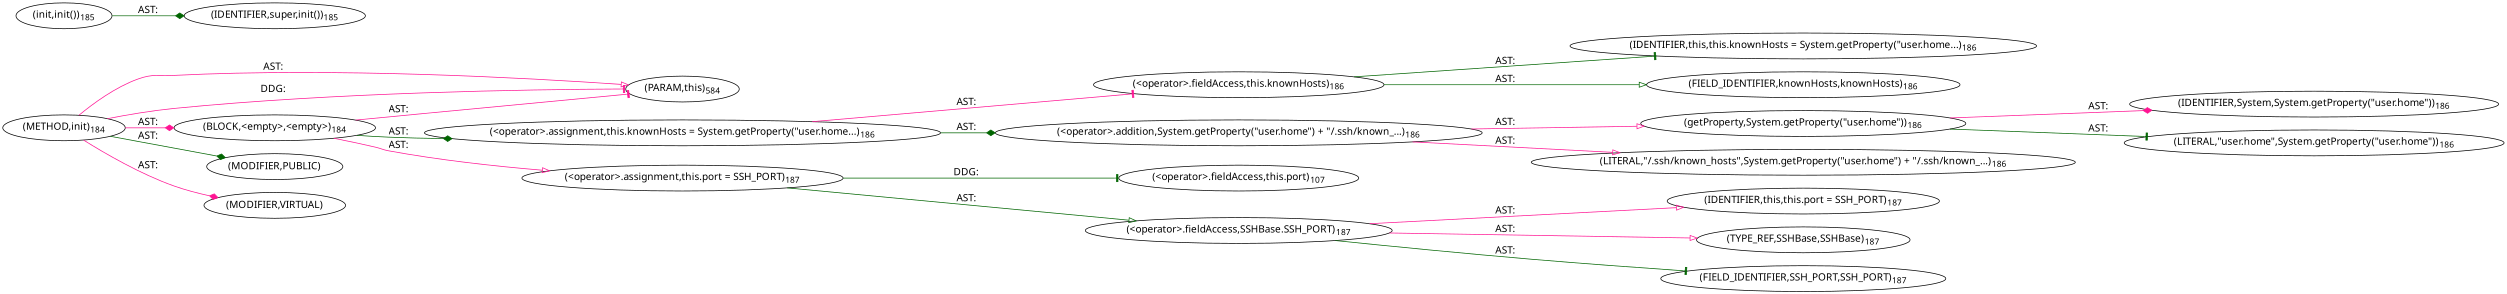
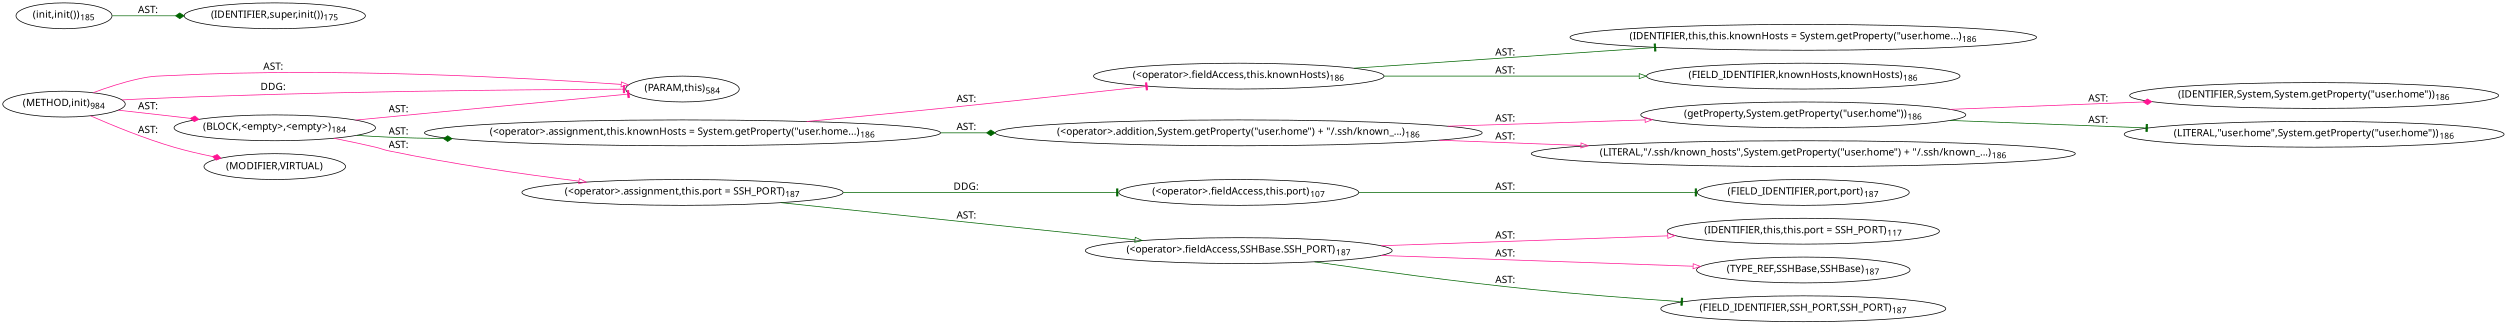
node "(IDENTIFIER,super,init())": text "185" -> "175"
node "(METHOD,init)": text "184" -> "984"
node "(MODIFIER,PUBLIC)": removed
node "(FIELD_IDENTIFIER,port,port)": added
node "(IDENTIFIER,this,this.port = SSH_PORT)": text "187" -> "117"
